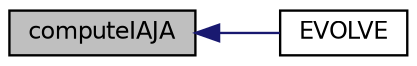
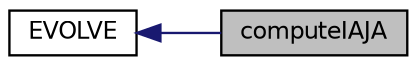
edge "EVOLVE" -> "computeIAJA": reversed
